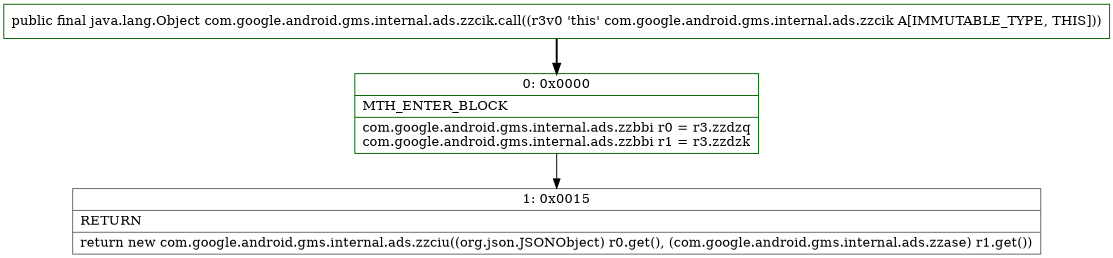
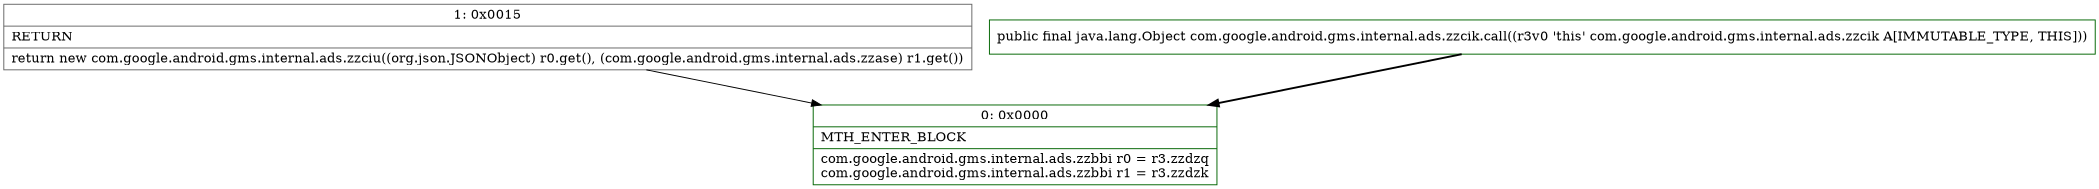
edge "0: 0x0000" -> "1: 0x0015": reversed
